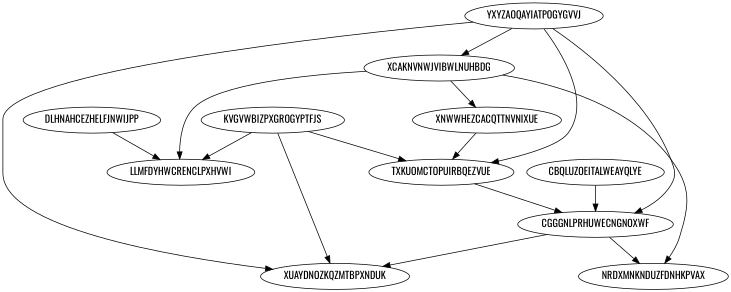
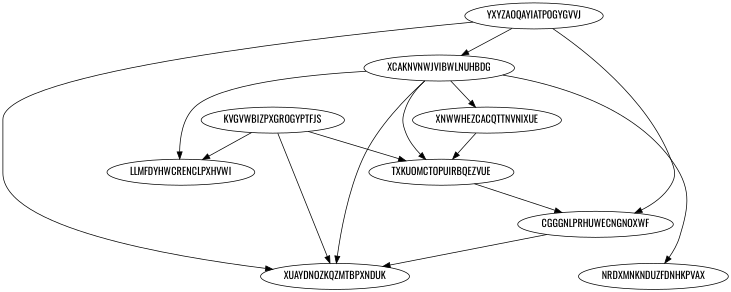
edge "YXYZAOQAYIATPOGYGVVJ" -> "TXKUOMCTOPUIRBQEZVUE": now "XCAKNVNWJVIBWLNUHBDG" -> "TXKUOMCTOPUIRBQEZVUE"
node "DLHNAHCEZHELFJNWIJPP": removed
edge "XCAKNVNWJVIBWLNUHBDG" -> "XUAYDNOZKQZMTBPXNDUK": added
node "CBQLUZOEITALWEAYQLYE": removed
edge "CGGGNLPRHUWECNGNOXWF" -> "NRDXMNKNDUZFDNHKPVAX": removed
